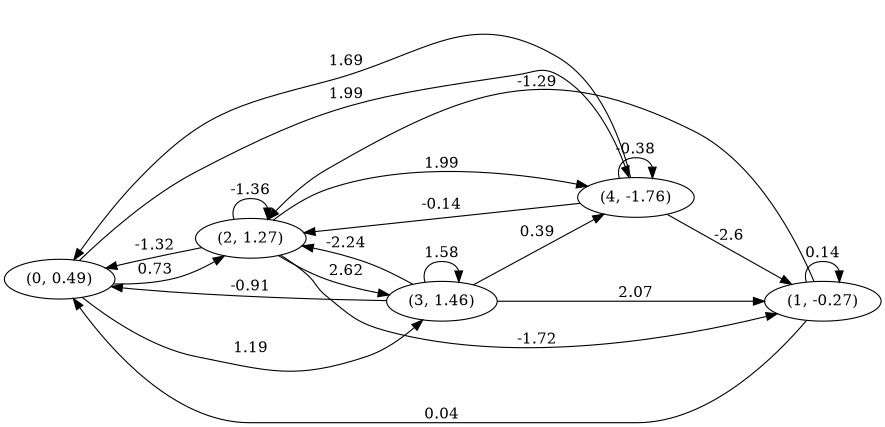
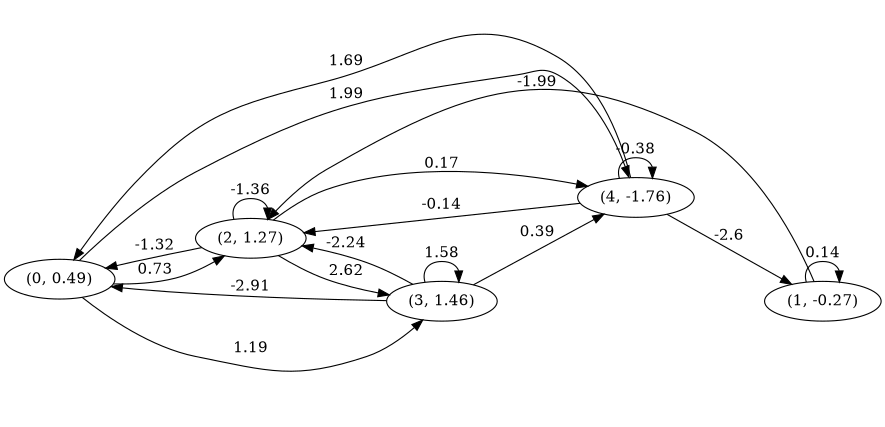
edge "(1, -0.27)" -> "(2, 1.27)": label "-1.29" -> "-1.99"
edge "(2, 1.27)" -> "(4, -1.76)": label "1.99" -> "0.17"
edge "(3, 1.46)" -> "(0, 0.49)": label "-0.91" -> "-2.91"
edge "(3, 1.46)" -> "(1, -0.27)": removed, label "2.07"
edge "(2, 1.27)" -> "(1, -0.27)": removed, label "-1.72"
edge "(1, -0.27)" -> "(0, 0.49)": removed, label "0.04"
